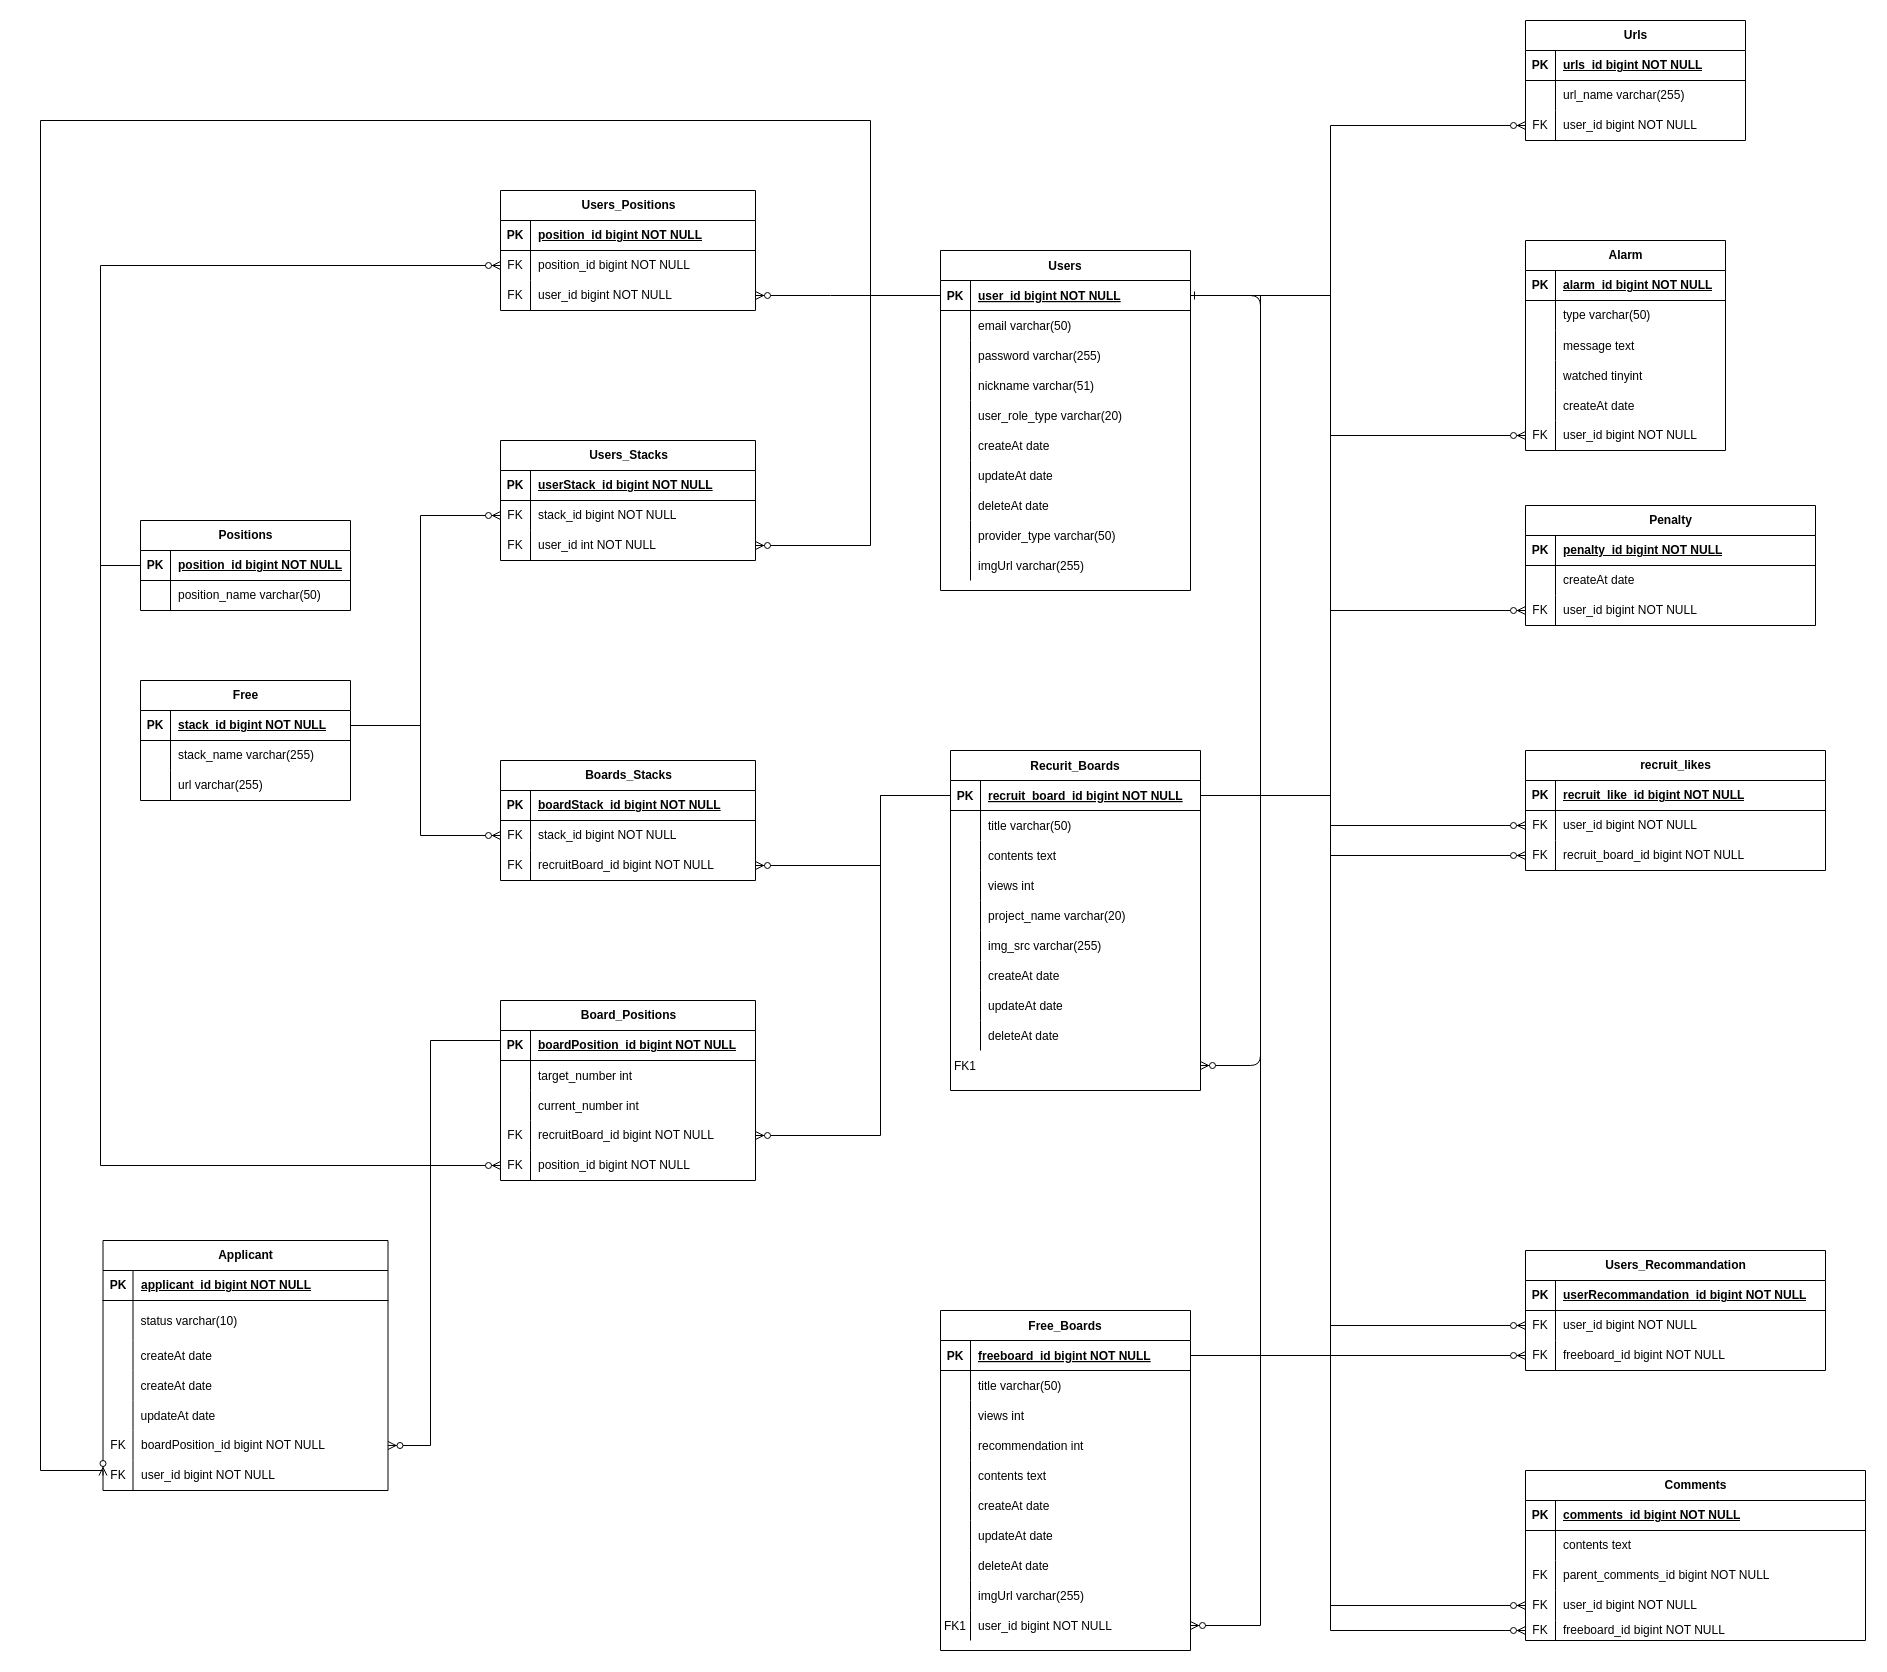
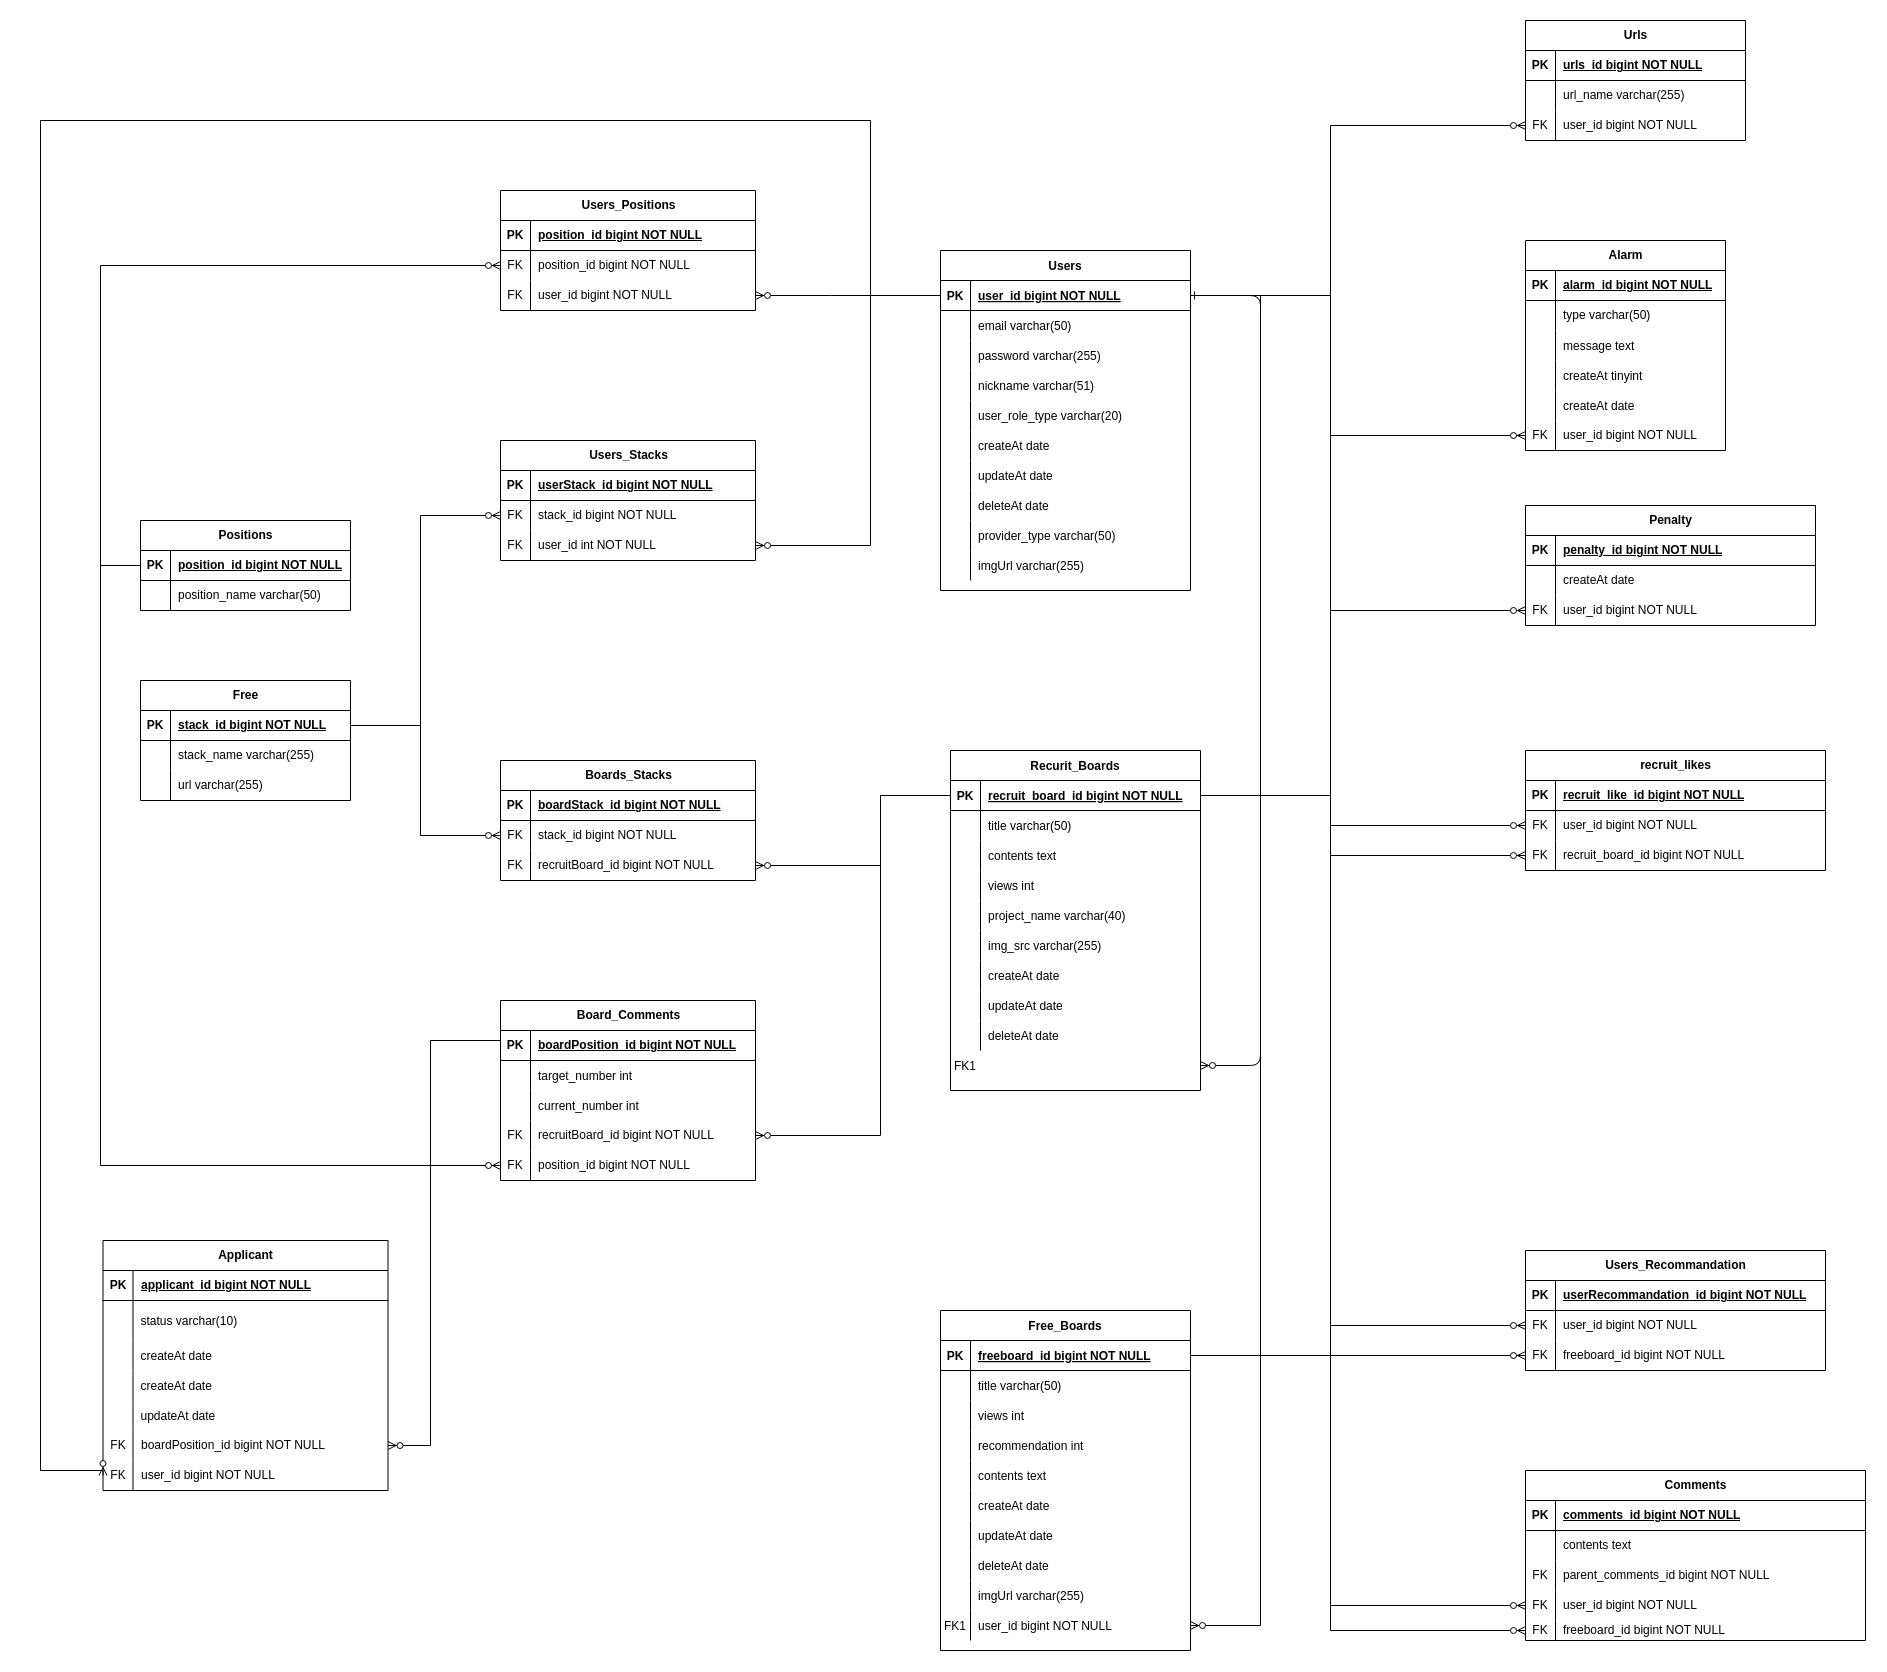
node "watched tinyint": label "watched tinyint" -> "createAt tinyint"
node "project_name varchar(20)": label "project_name varchar(20)" -> "project_name varchar(40)"
node "Board_Positions": label "Board_Positions" -> "Board_Comments"
